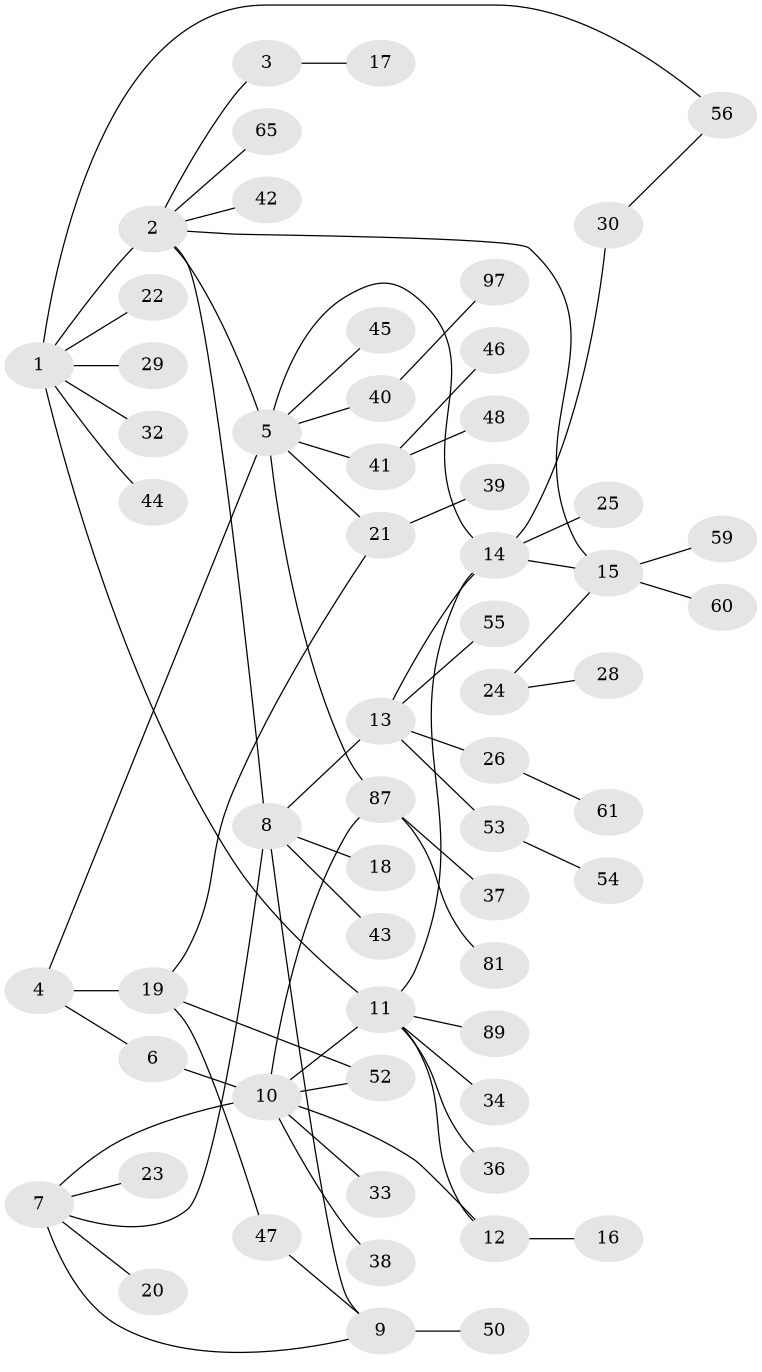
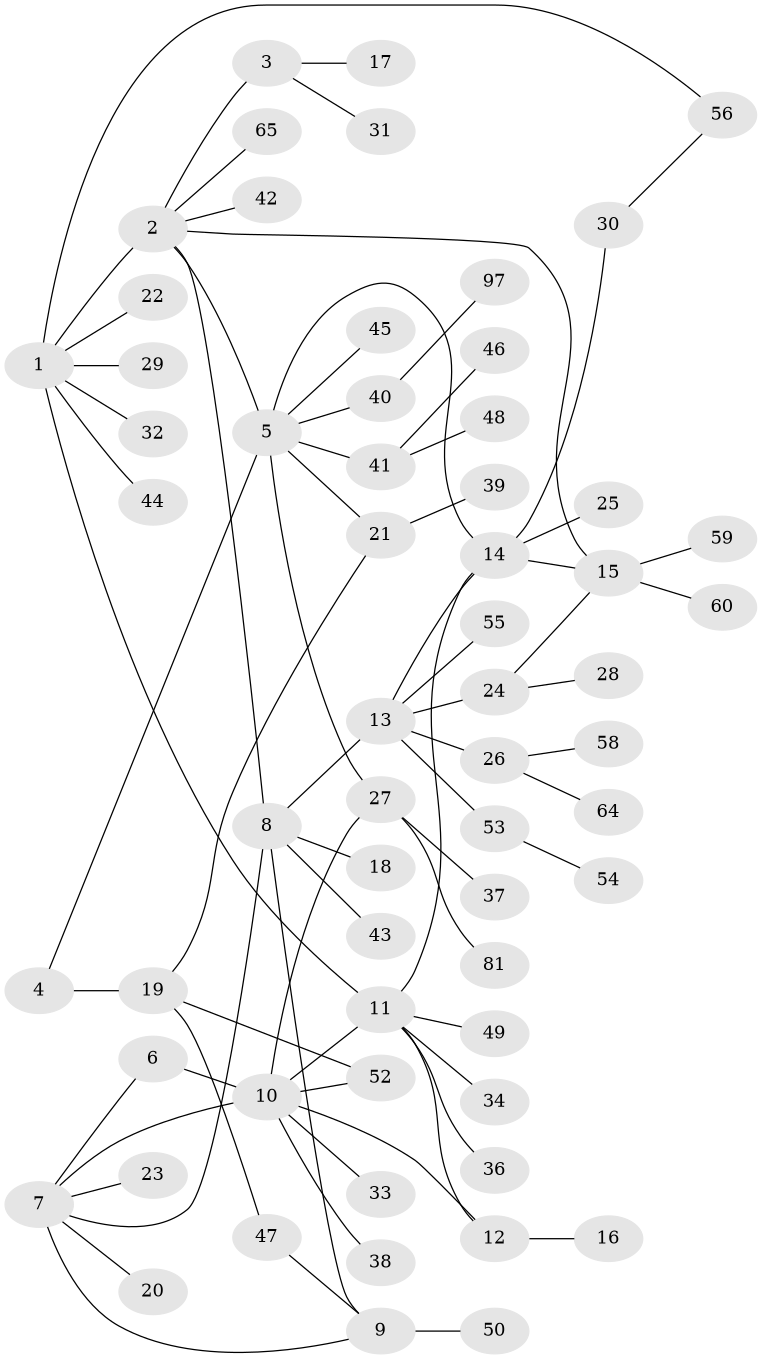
node "31": added
edge "24" -- "13": added
node "58": added
node "87": label "87" -> "27"
node "61": label "61" -> "64"
edge "4" -- "6": now "7" -- "6"
node "89": label "89" -> "49"
